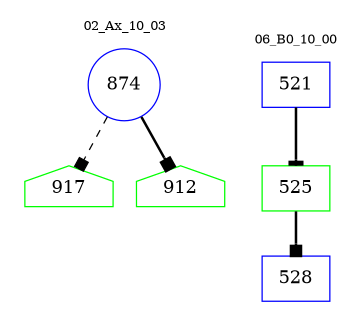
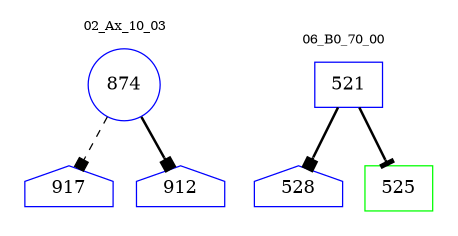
cluster "06_B0_10_00": label "06_B0_10_00" -> "06_B0_70_00"
node "917": color green -> blue
node "912": color green -> blue
edge "525" -> "528": now "521" -> "528"
node "528": shape box -> house
